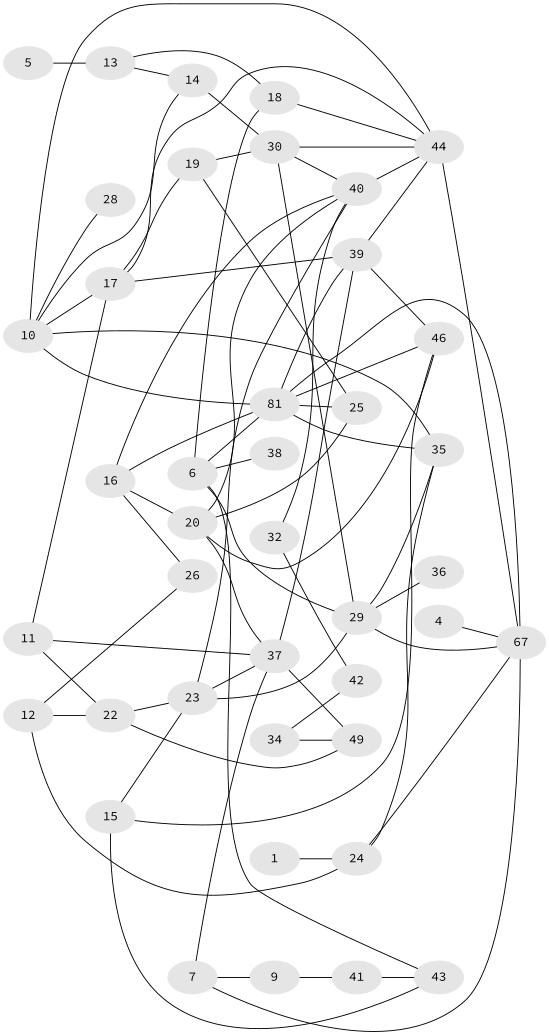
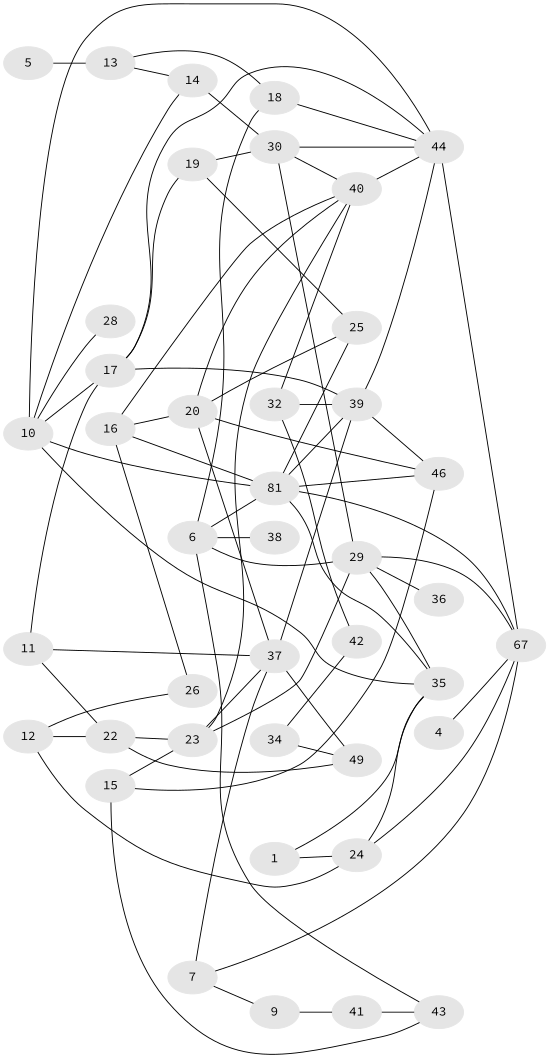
edge "32" -- "39": added
edge "35" -- "1": added
